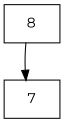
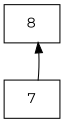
edge "8" -> "7": reversed
